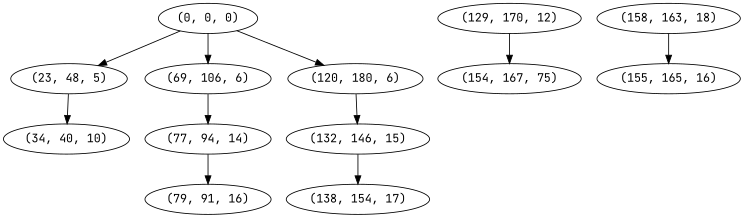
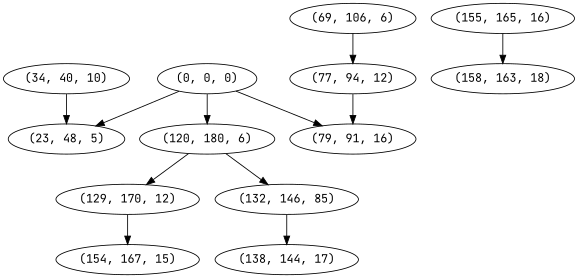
edge "(0, 0, 0)" -> "(69, 106, 6)": now "(0, 0, 0)" -> "(79, 91, 16)"
edge "(158, 163, 18)" -> "(155, 165, 16)": reversed
node "(154, 167, 75)": label "(154, 167, 75)" -> "(154, 167, 15)"
edge "(23, 48, 5)" -> "(34, 40, 10)": reversed
node "(77, 94, 14)": label "(77, 94, 14)" -> "(77, 94, 12)"
node "(132, 146, 15)": label "(132, 146, 15)" -> "(132, 146, 85)"
edge "(120, 180, 6)" -> "(129, 170, 12)": added
node "(138, 154, 17)": label "(138, 154, 17)" -> "(138, 144, 17)"
